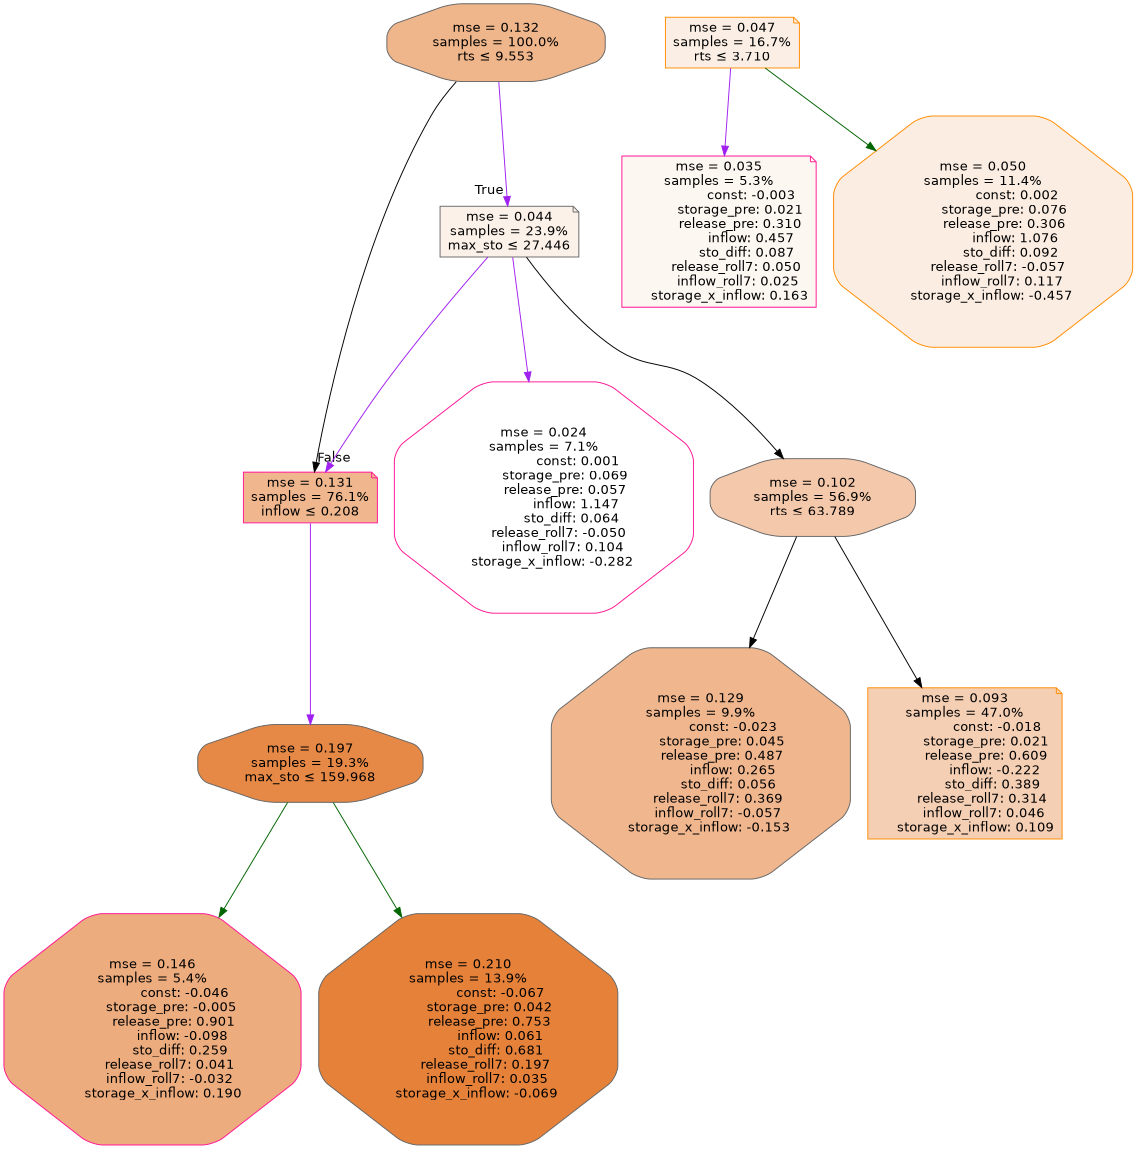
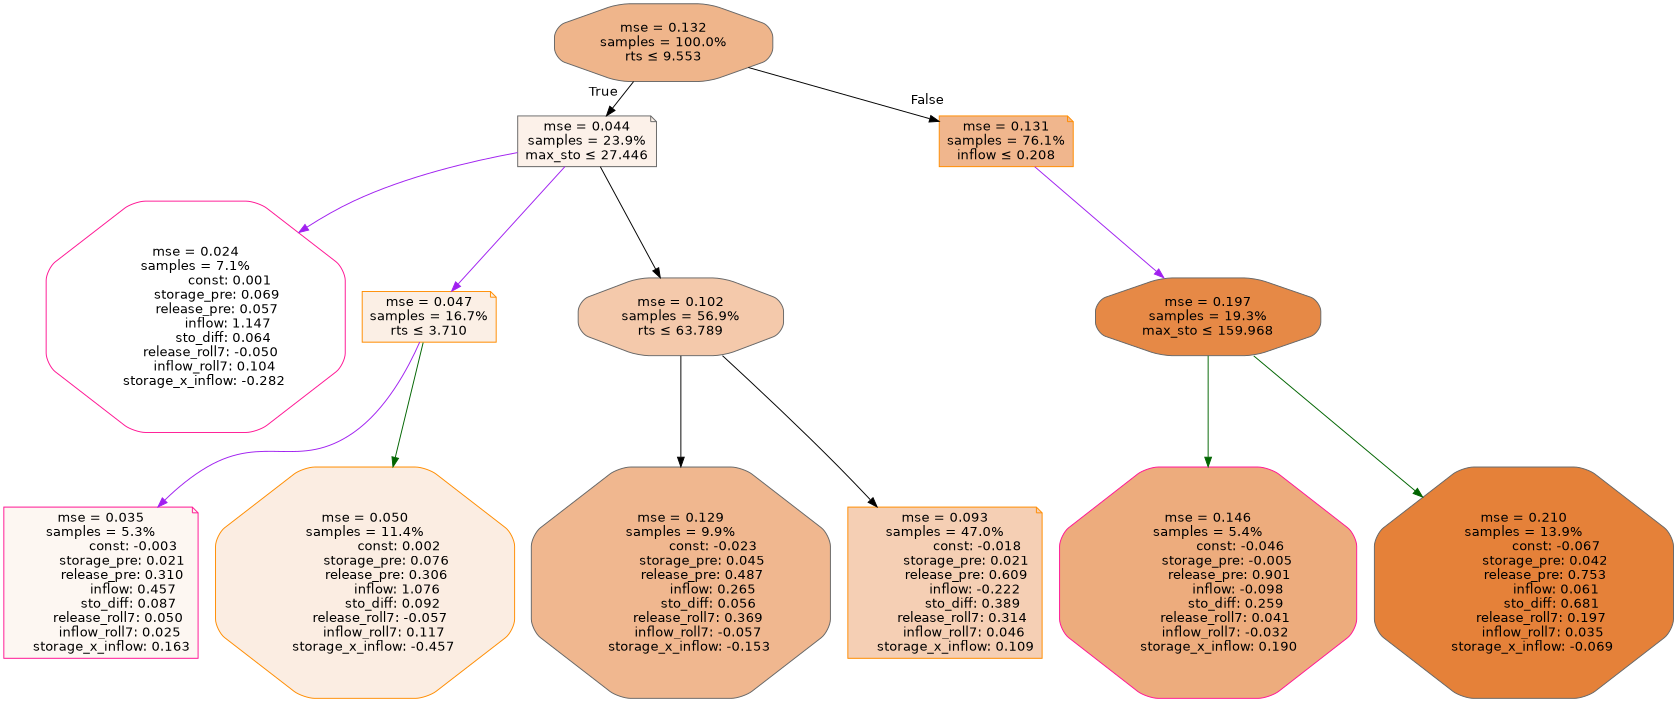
edge "mse = 0.132 samples = 100.0% rts ≤ 9.553" -> "mse = 0.044 samples = 23.9% max_sto ≤ 27.446": color purple -> black
edge "mse = 0.044 samples = 23.9% max_sto ≤ 27.446" -> "mse = 0.131 samples = 76.1% inflow ≤ 0.208": now "mse = 0.044 samples = 23.9% max_sto ≤ 27.446" -> "mse = 0.047 samples = 16.7% rts ≤ 3.710"
node "mse = 0.131 samples = 76.1% inflow ≤ 0.208": color deeppink -> darkorange
